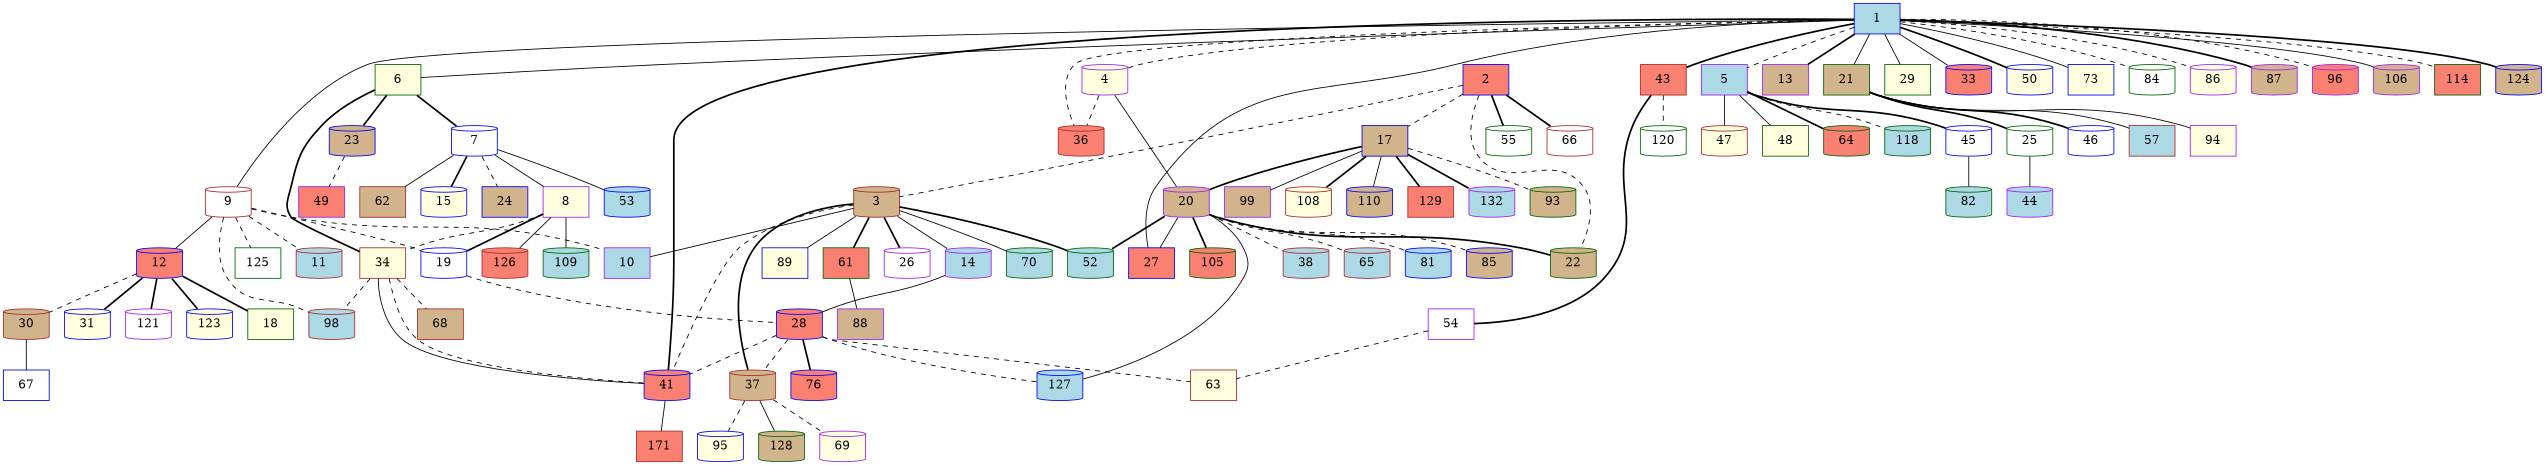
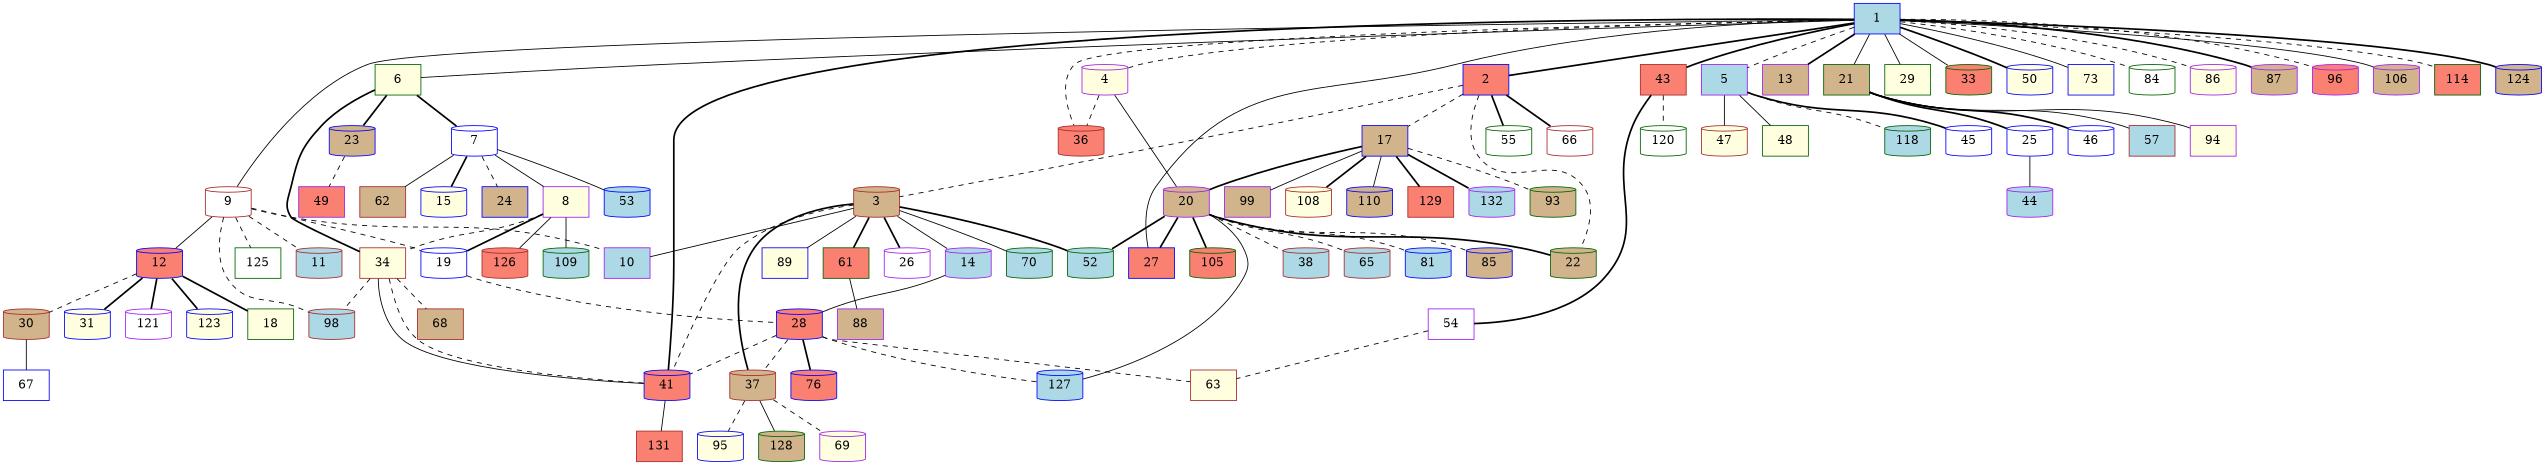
edge "1" -- "2": added
node "33": color blue -> darkgreen
node "64": removed
node "25": color darkgreen -> blue
node "82": removed
edge "20" -- "27": style solid -> bold
node "171": label "171" -> "131"
